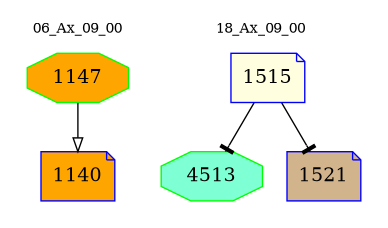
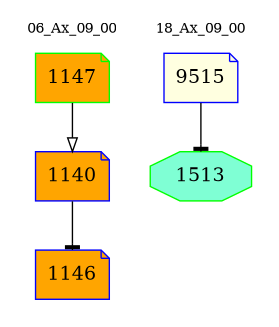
node "1147": shape octagon -> note
node "1515": label "1515" -> "9515"
node "4513": label "4513" -> "1513"
node "1521": removed
node "1146": added
